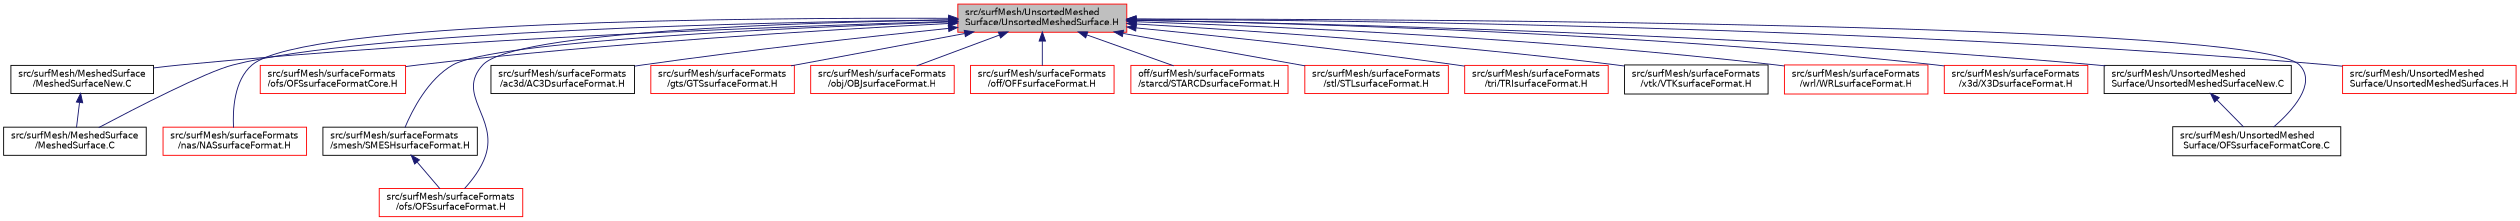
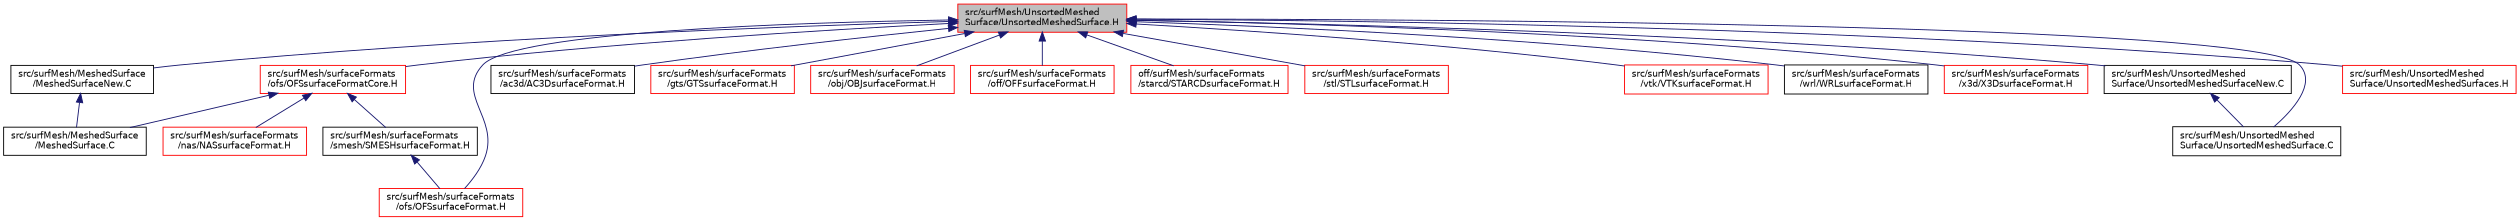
edge "src/surfMesh/surfaceFormats /nas/NASsurfaceFormat.H" -> "src/surfMesh/UnsortedMeshed Surface/UnsortedMeshedSurface.H": now "src/surfMesh/surfaceFormats /nas/NASsurfaceFormat.H" -> "src/surfMesh/surfaceFormats /ofs/OFSsurfaceFormatCore.H"
edge "src/surfMesh/MeshedSurface /MeshedSurface.C" -> "src/surfMesh/UnsortedMeshed Surface/UnsortedMeshedSurface.H": now "src/surfMesh/MeshedSurface /MeshedSurface.C" -> "src/surfMesh/surfaceFormats /ofs/OFSsurfaceFormatCore.H"
edge "src/surfMesh/surfaceFormats /smesh/SMESHsurfaceFormat.H" -> "src/surfMesh/UnsortedMeshed Surface/UnsortedMeshedSurface.H": now "src/surfMesh/surfaceFormats /smesh/SMESHsurfaceFormat.H" -> "src/surfMesh/surfaceFormats /ofs/OFSsurfaceFormatCore.H"
node "src/surfMesh/surfaceFormats /tri/TRIsurfaceFormat.H": removed
node "src/surfMesh/surfaceFormats /vtk/VTKsurfaceFormat.H": color black -> red
node "src/surfMesh/surfaceFormats /wrl/WRLsurfaceFormat.H": color red -> black
node "src/surfMesh/UnsortedMeshed Surface/OFSsurfaceFormatCore.C": label "src/surfMesh/UnsortedMeshed Surface/OFSsurfaceFormatCore.C" -> "src/surfMesh/UnsortedMeshed Surface/UnsortedMeshedSurface.C"
